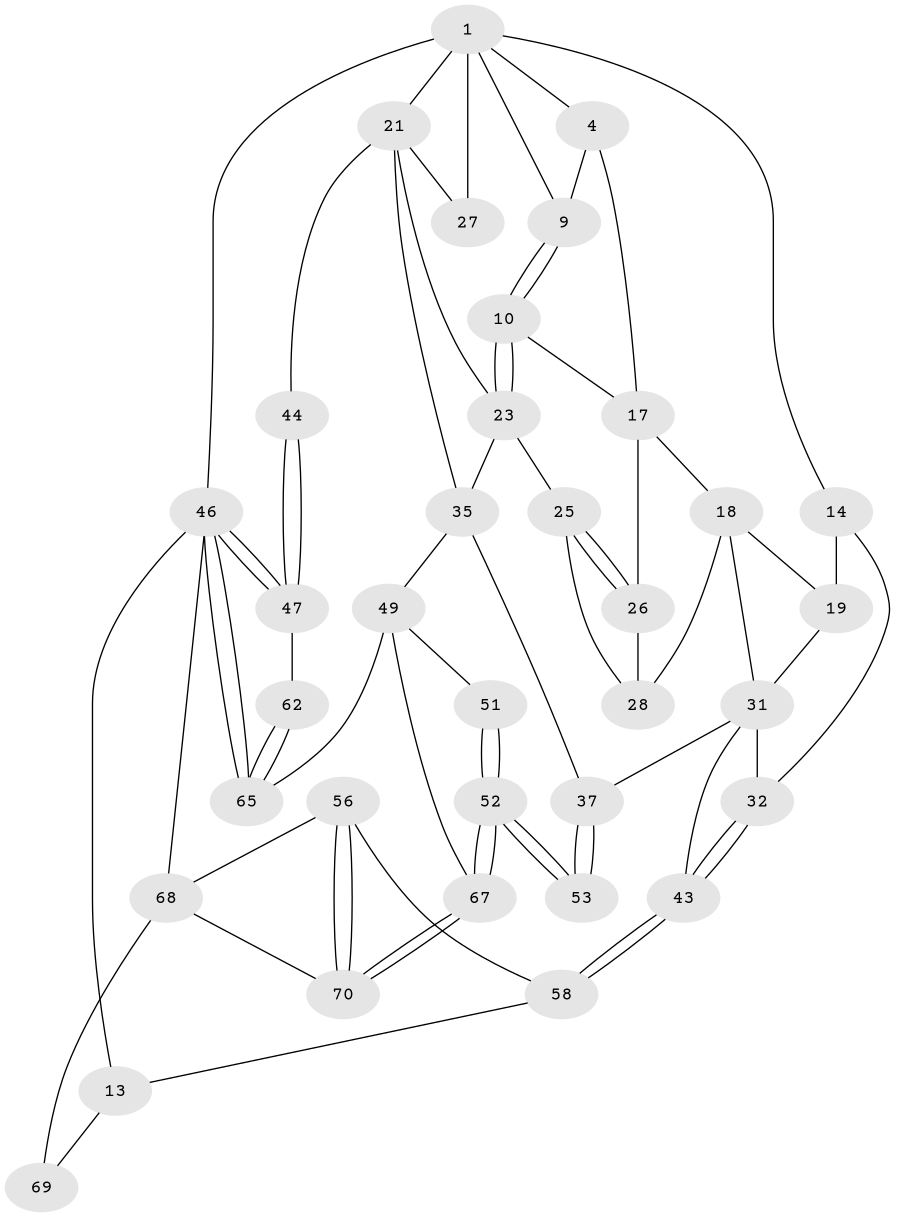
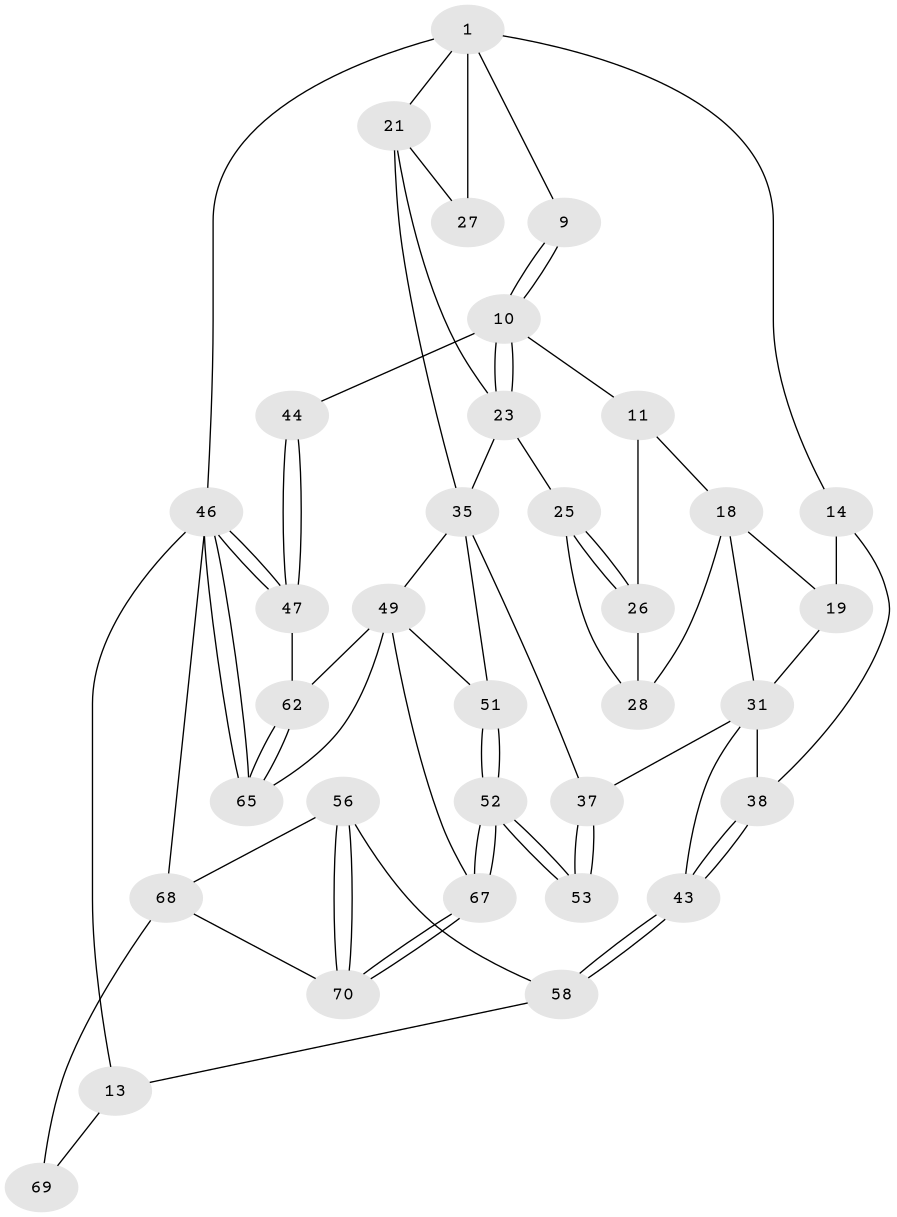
node "4": removed
edge "21" -- "44": now "10" -- "44"
node "17": label "17" -> "11"
edge "35" -- "51": added
edge "49" -- "62": added
node "32": label "32" -> "38"
